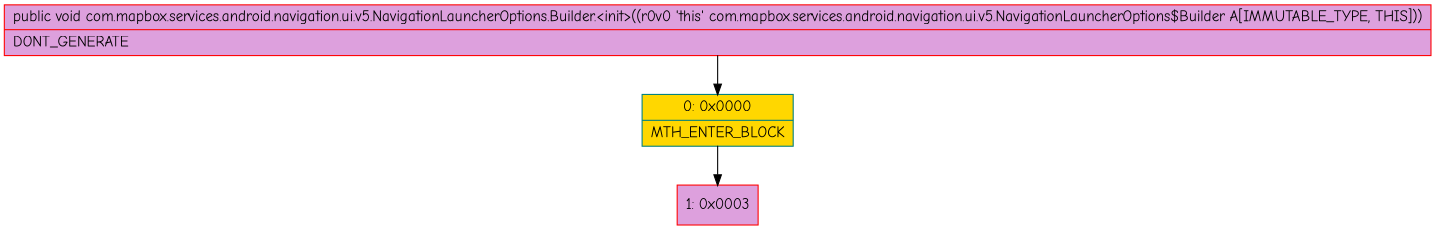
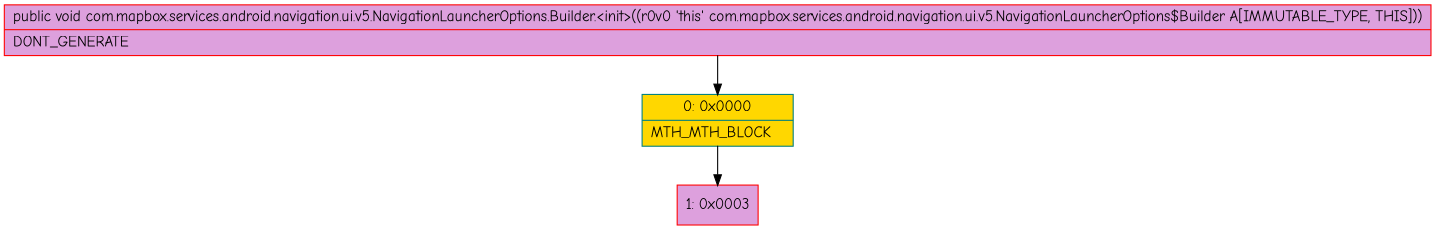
node "0: 0x0000": text "MTH_ENTER_BLOCK" -> "MTH_MTH_BLOCK"
